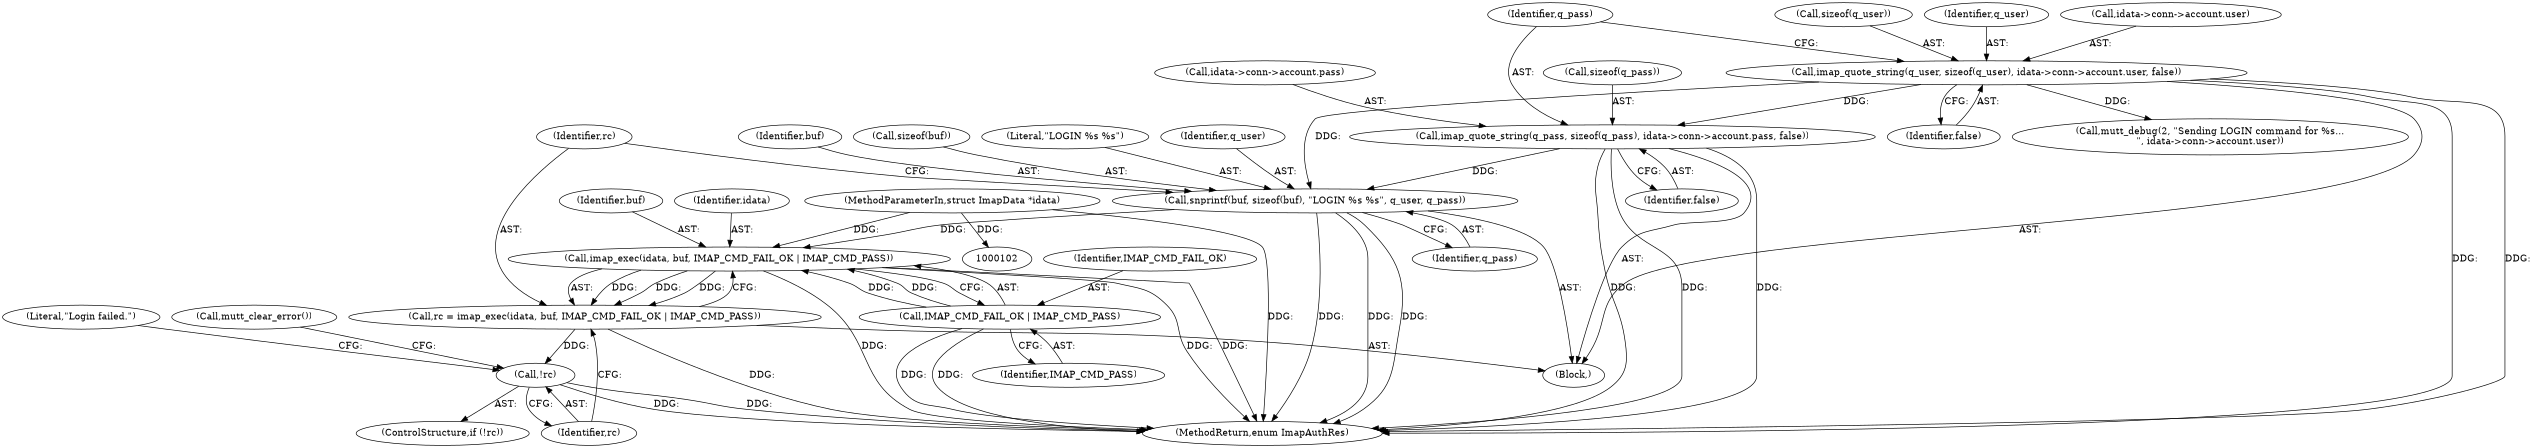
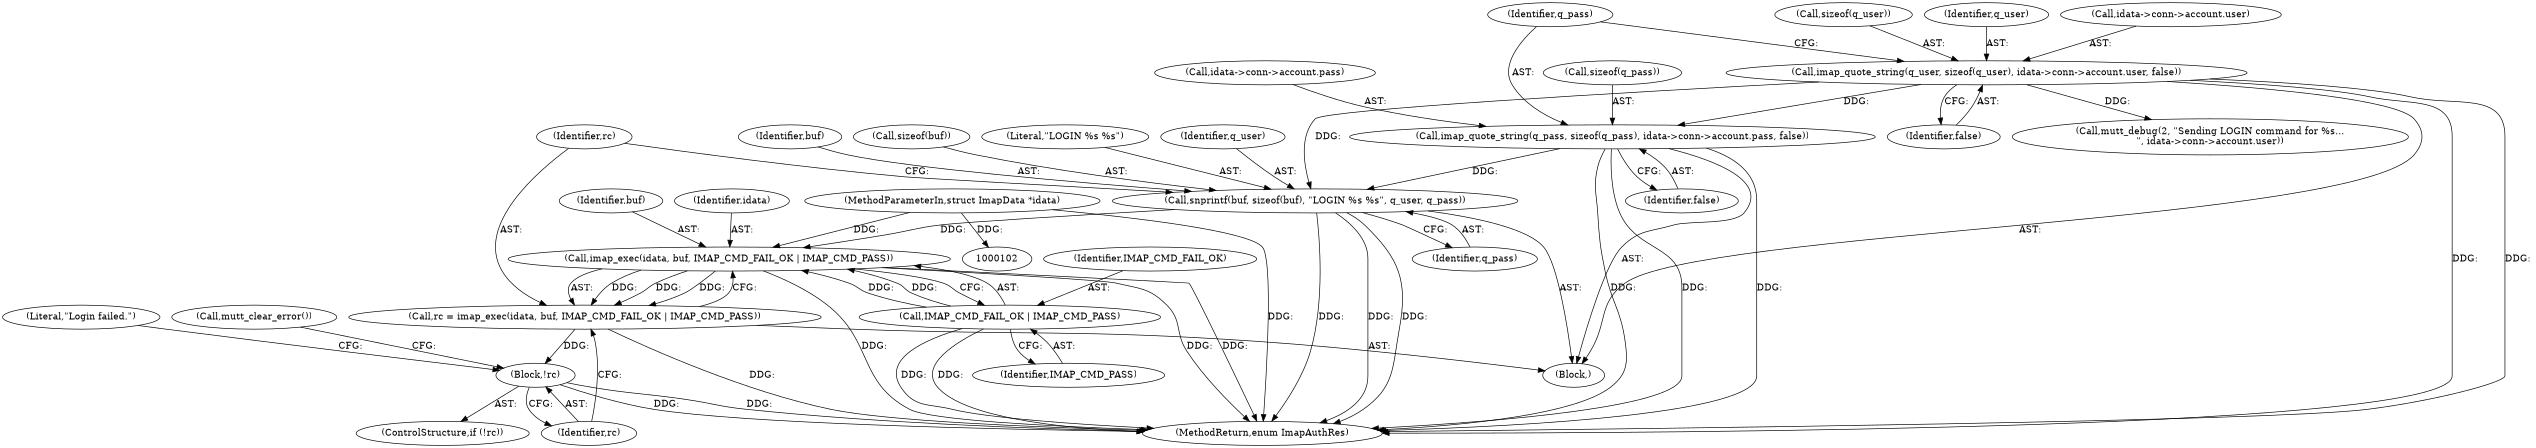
node "(Call,!rc)": label "(Call,!rc)" -> "(Block,!rc)"
